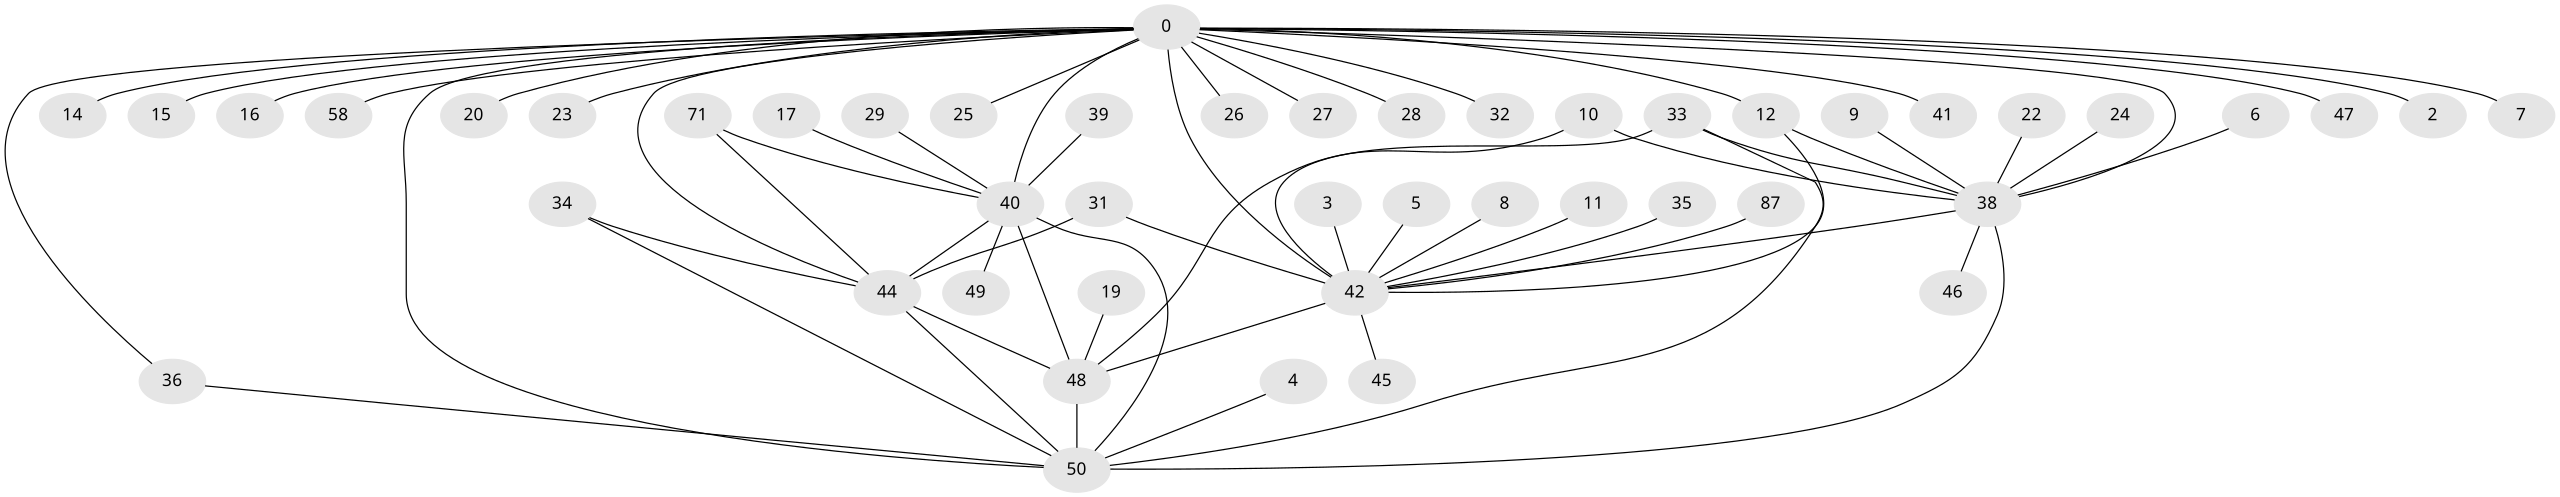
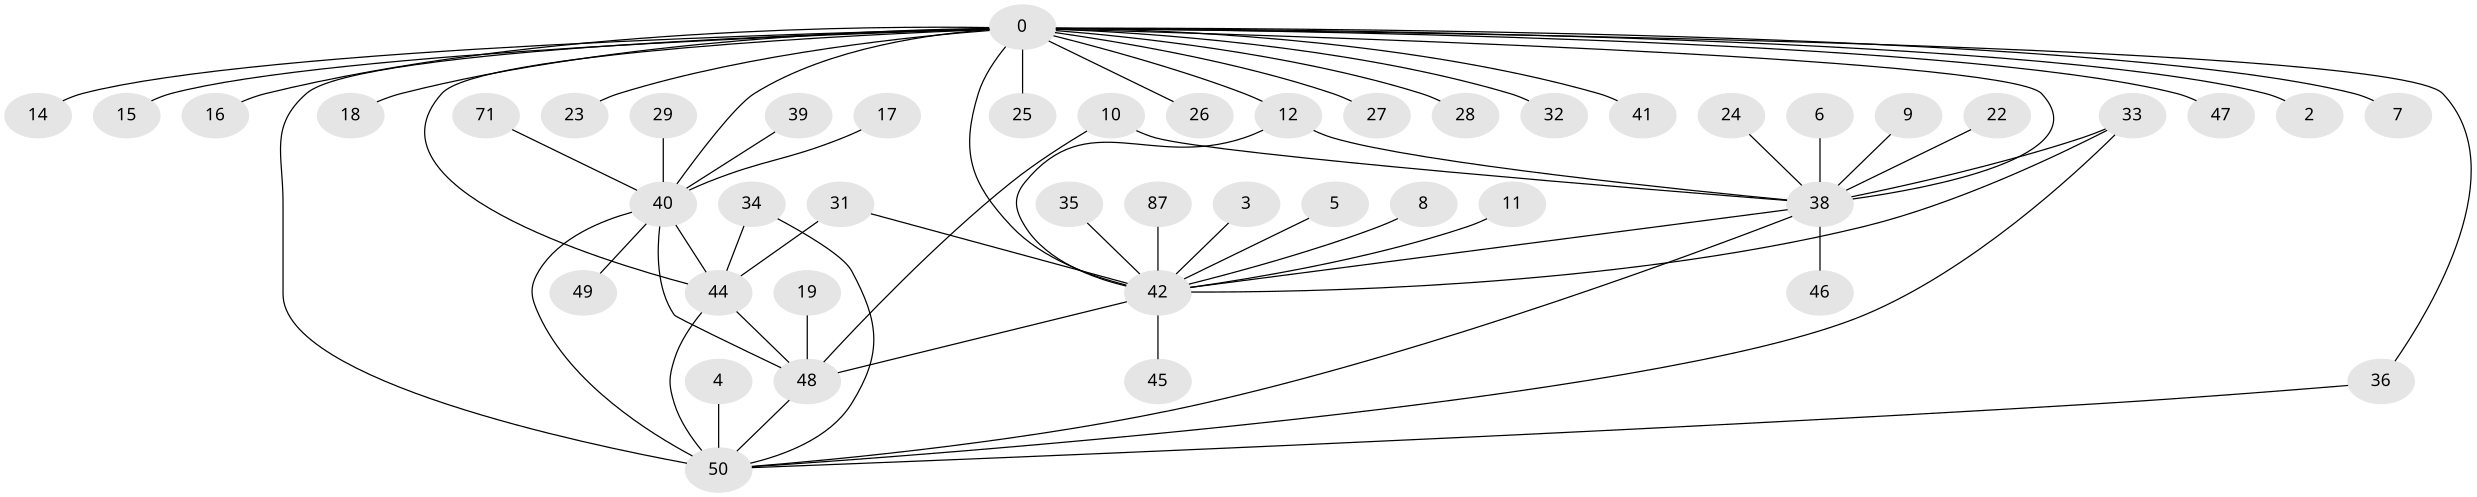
node "58": label "58" -> "18"
node "20": removed
edge "71" -- "44": removed
